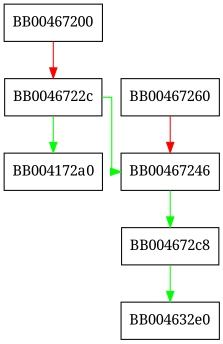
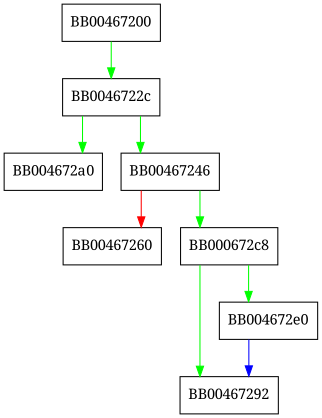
edge "BB00467200" -> "BB0046722c": color red -> green
edge "BB00467260" -> "BB00467246": reversed
node "BB004172a0": label "BB004172a0" -> "BB004672a0"
node "BB004672c8": label "BB004672c8" -> "BB000672c8"
node "BB004632e0": label "BB004632e0" -> "BB004672e0"
node "BB00467292": added
